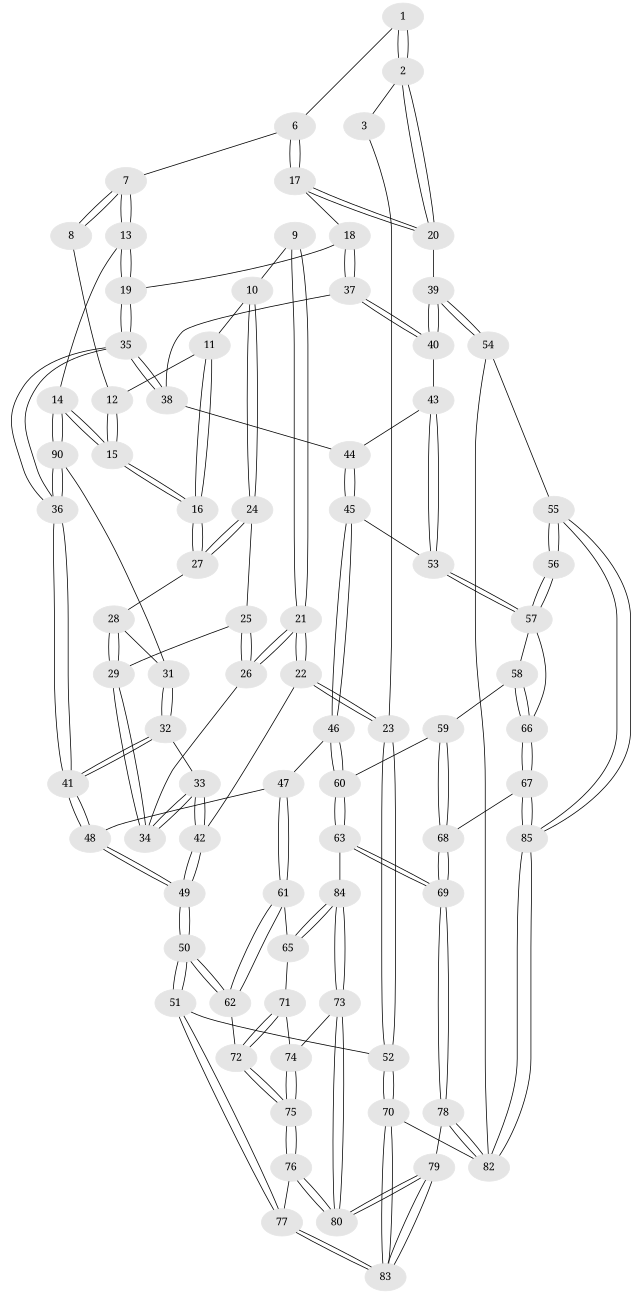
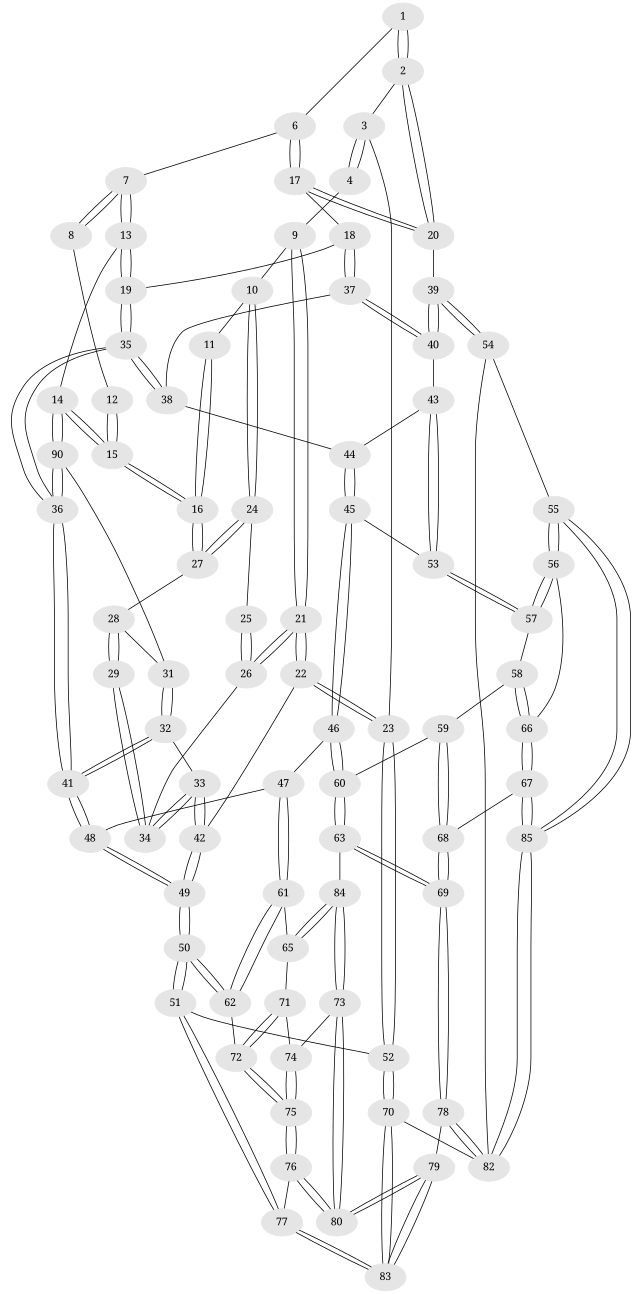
node "4": added
edge "11" -- "12": removed
edge "25" -- "29": removed
edge "57" -- "66": now "56" -- "66"
